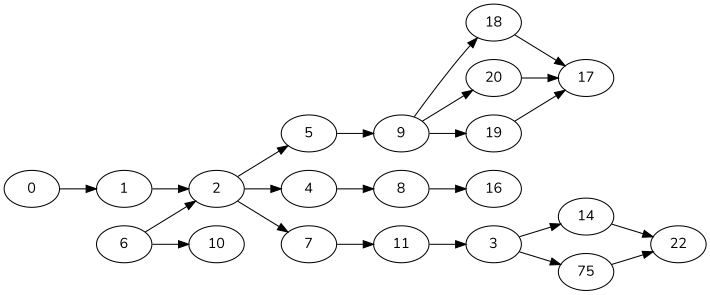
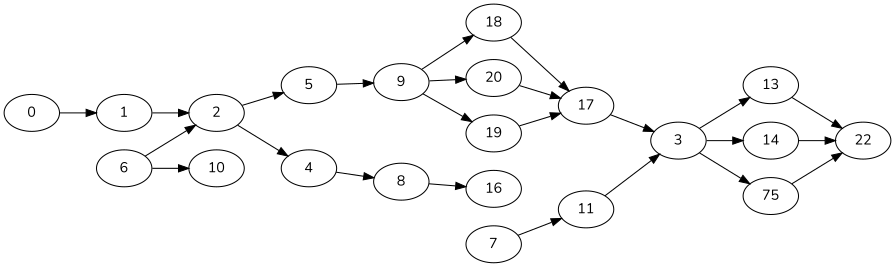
node "13": added
edge "17" -> "3": added
edge "2" -> "7": removed
